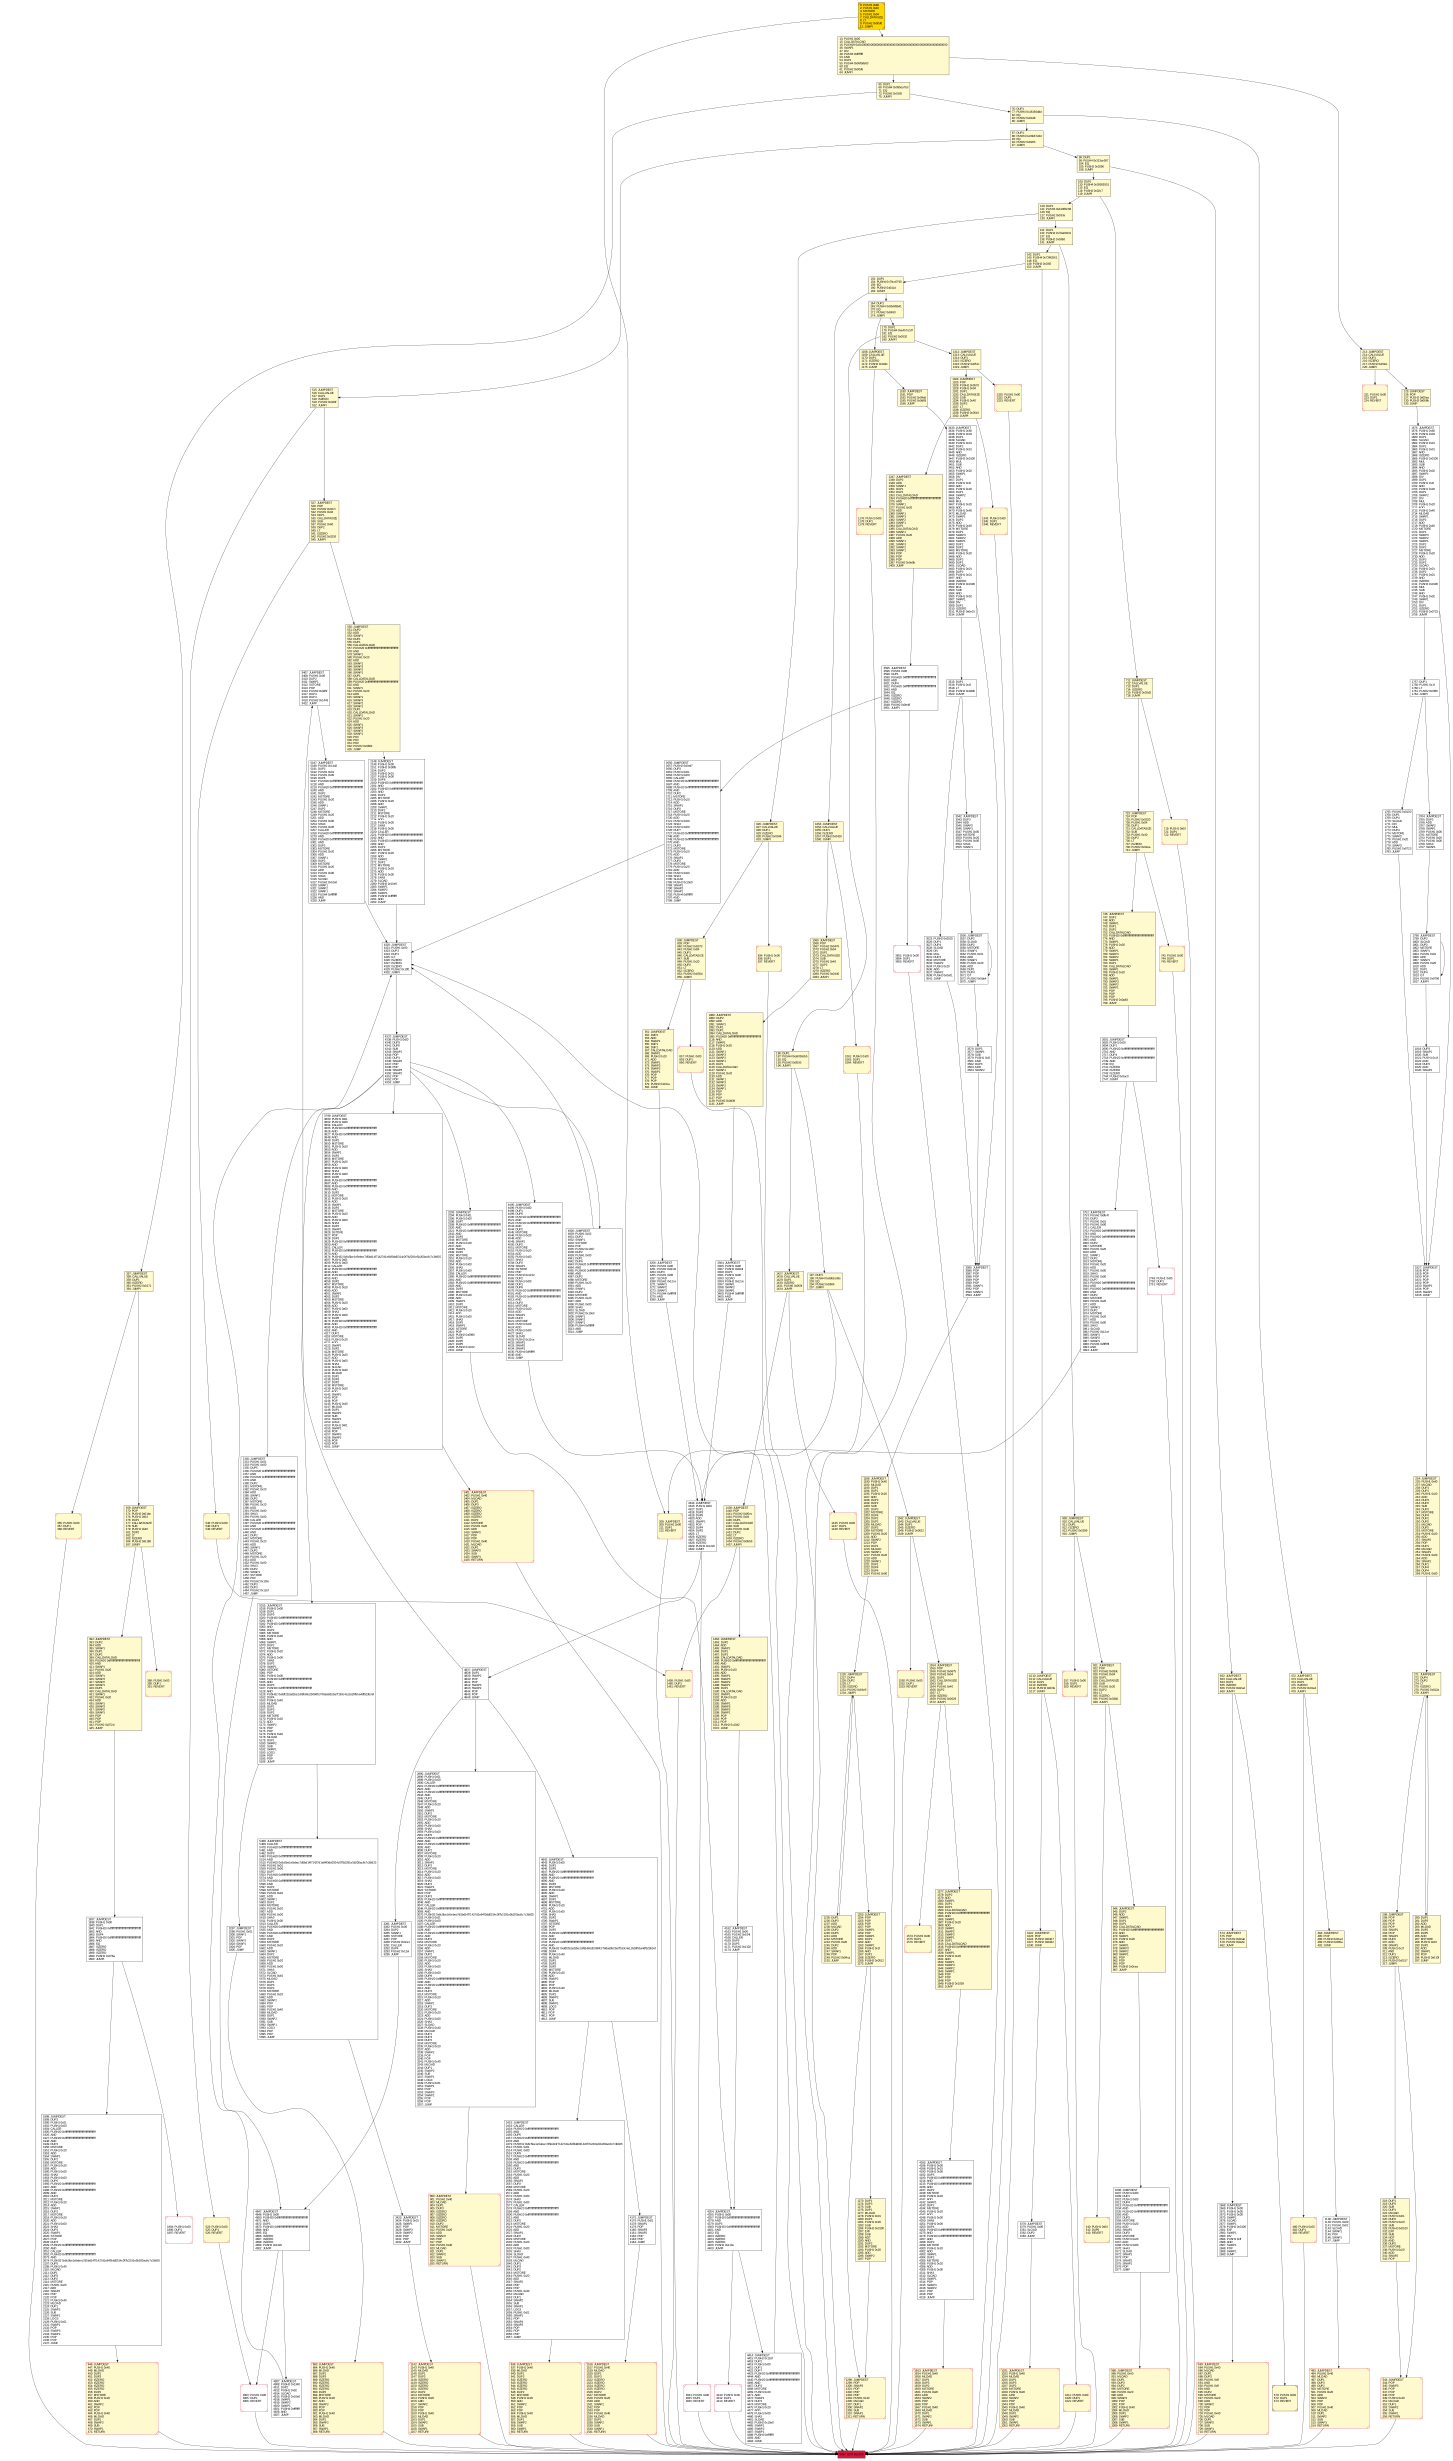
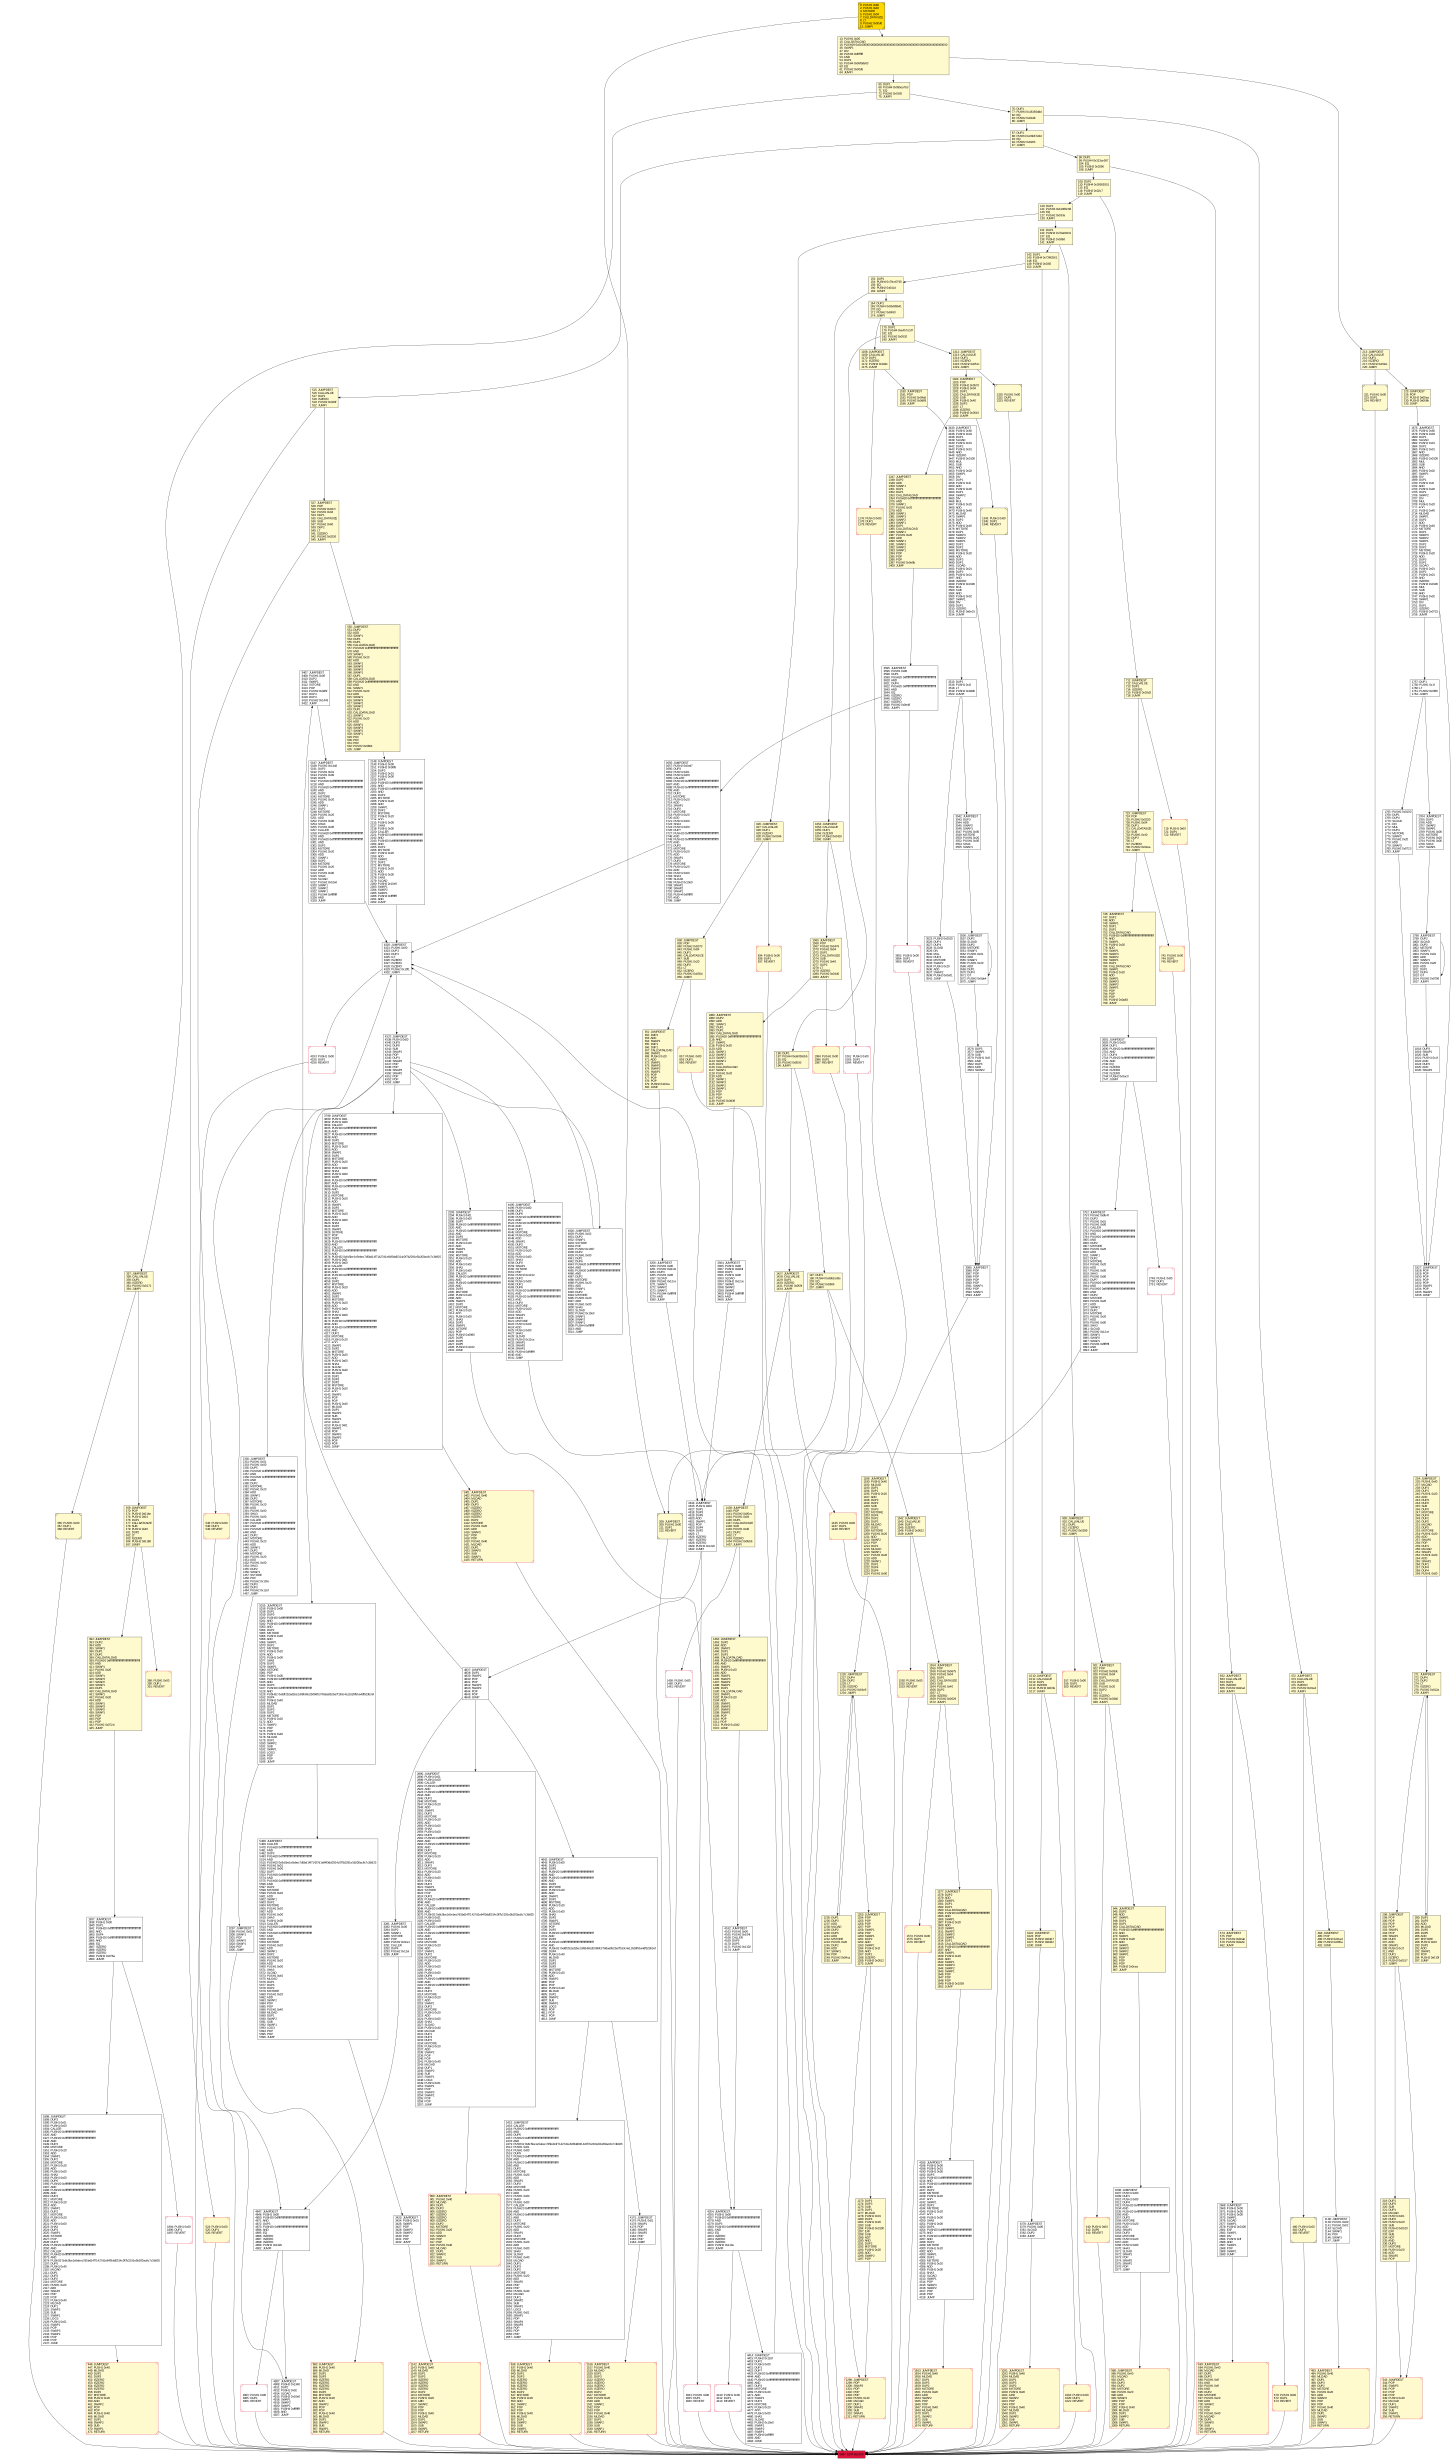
node "1320: PUSH1 0x00 1322: DUP1 1323: REVERT": color crimson -> black
node "221: PUSH1 0x00 223: DUP1 224: REVERT": color crimson -> black
node "1343: PUSH1 0x00 1345: DUP1 1346: REVERT": color crimson -> black
node "4333: PUSH1 0x00 4335: DUP1 4336: REVERT": added
node "1084: PUSH1 0x00 1086: DUP1 1087: REVERT": added
node "1061: PUSH1 0x00 1063: DUP1 1064: REVERT": fillcolor lemonchiffon -> white
node "365: PUSH1 0x00 367: DUP1 368: REVERT": color crimson -> black
node "208: JUMPDEST 209: PUSH1 0x00 211: DUP1 212: REVERT": color crimson -> black
edge "546: PUSH1 0x00 548: DUP1 549: REVERT" -> "1458: PUSH1 0x00 1460: DUP1 1461: REVERT": now "546: PUSH1 0x00 548: DUP1 549: REVERT" -> "5697: EXIT BLOCK"
edge "221: PUSH1 0x00 223: DUP1 224: REVERT" -> "5697: EXIT BLOCK": added
node "1458: PUSH1 0x00 1460: DUP1 1461: REVERT": fillcolor lemonchiffon -> white
edge "1573: PUSH1 0x00 1575: DUP1 1576: REVERT" -> "5697: EXIT BLOCK": added
node "480: PUSH1 0x00 482: DUP1 483: REVERT": color crimson -> black
edge "523: PUSH1 0x00 525: DUP1 526: REVERT" -> "4903: PUSH1 0x00 4905: DUP1 4906: REVERT": now "523: PUSH1 0x00 525: DUP1 526: REVERT" -> "5697: EXIT BLOCK"
node "1011: PUSH1 0x00 1020: DUP1 1021: REVERT": label "1011: PUSH1 0x00 1020: DUP1 1021: REVERT" -> "1018: PUSH1 0x00 1020: DUP1 1021: REVERT"
node "670: PUSH1 0x00 672: DUP1 673: REVERT": color black -> crimson
edge "1894: PUSH1 0x00 1896: DUP1 1897: REVERT" -> "5697: EXIT BLOCK": added
edge "940: PUSH1 0x00 942: DUP6 943: REVERT" -> "5697: EXIT BLOCK": added
edge "670: PUSH1 0x00 672: DUP1 673: REVERT" -> "5697: EXIT BLOCK": added
